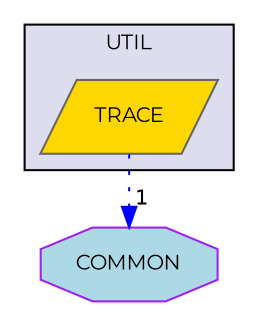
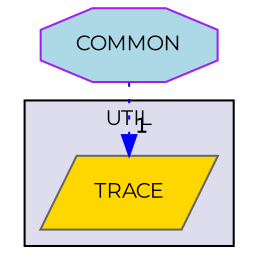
edge "TRACE" -> "COMMON": reversed
